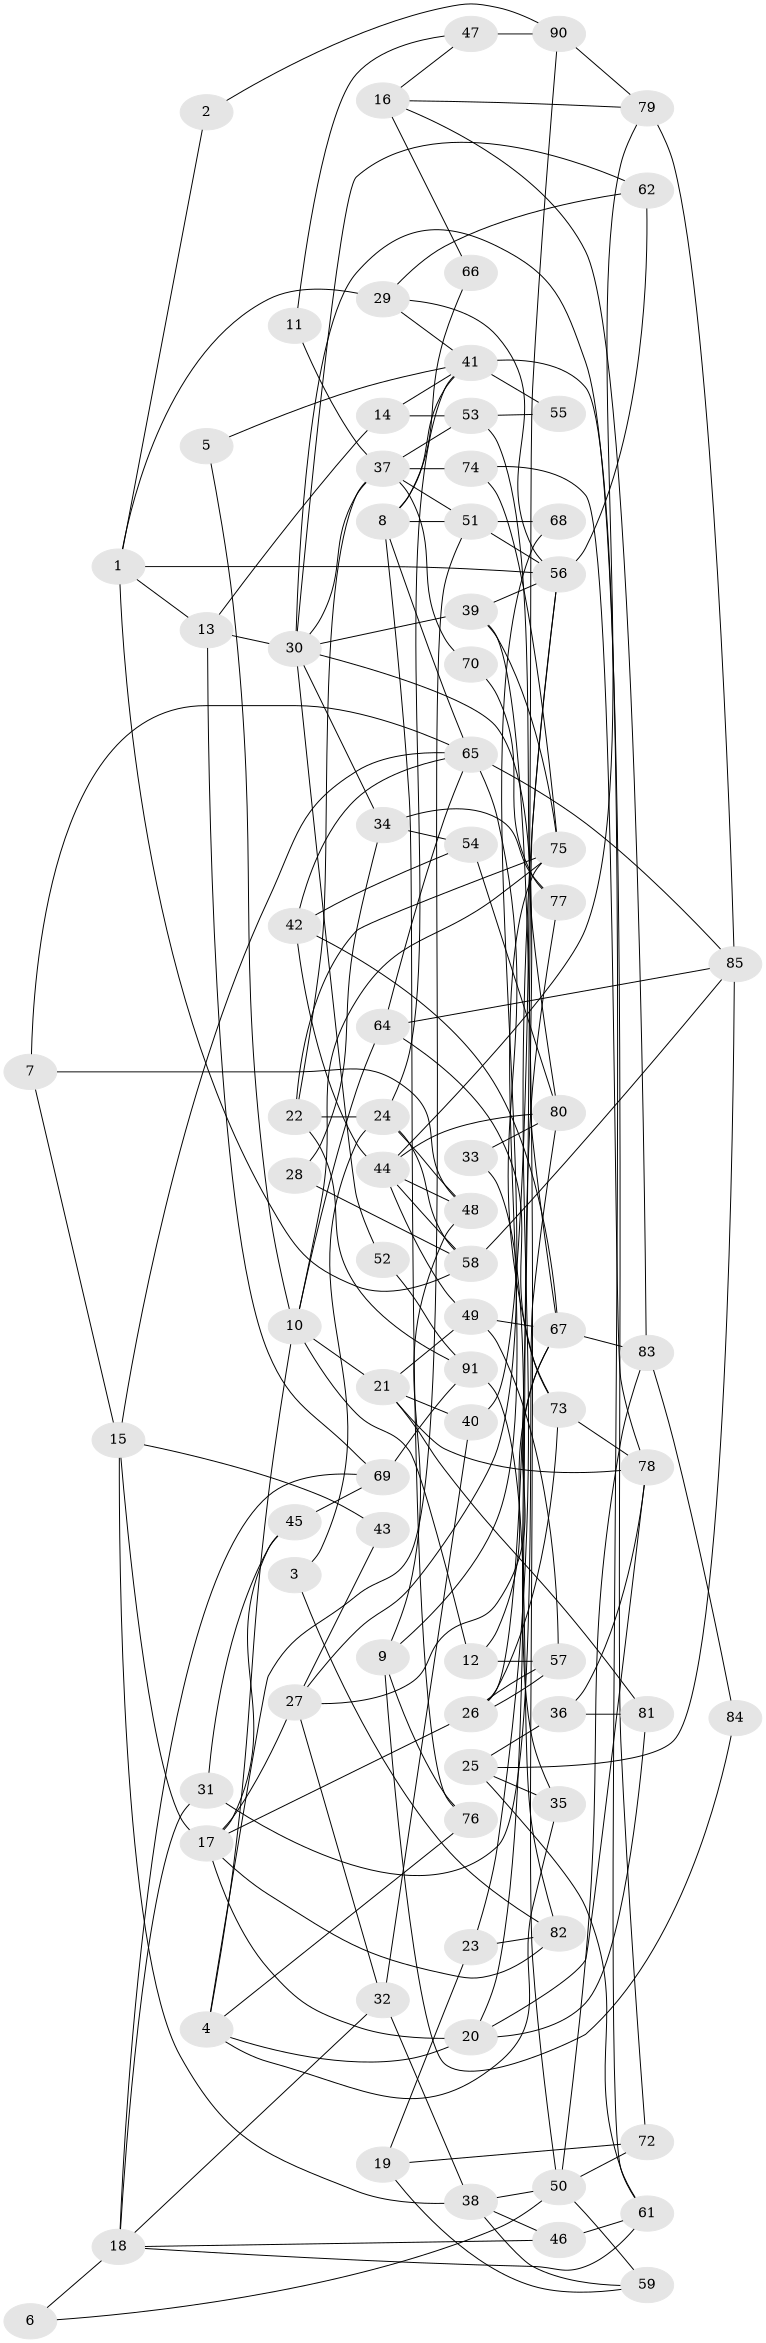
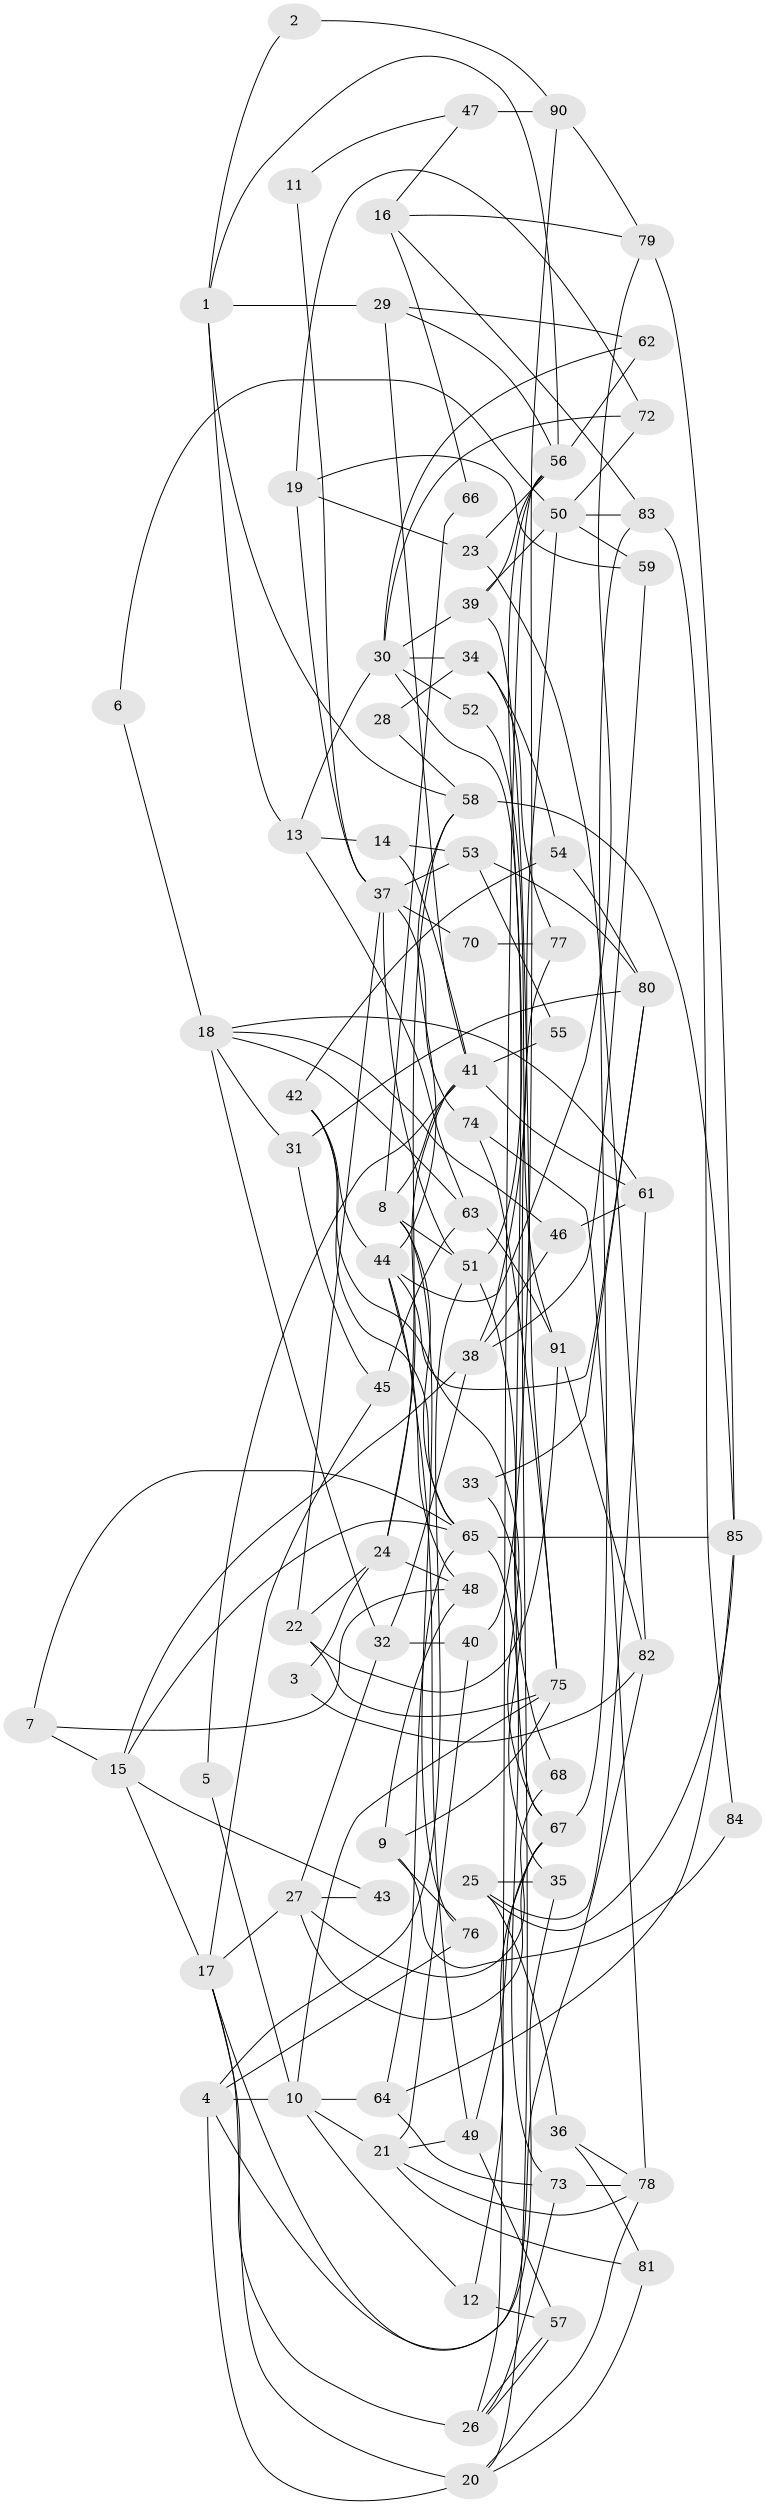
edge "37" -- "30": now "37" -- "19"
node "69": label "69" -> "63"
